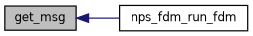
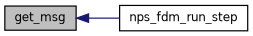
node "nps_fdm_run_fdm": label "nps_fdm_run_fdm" -> "nps_fdm_run_step"
